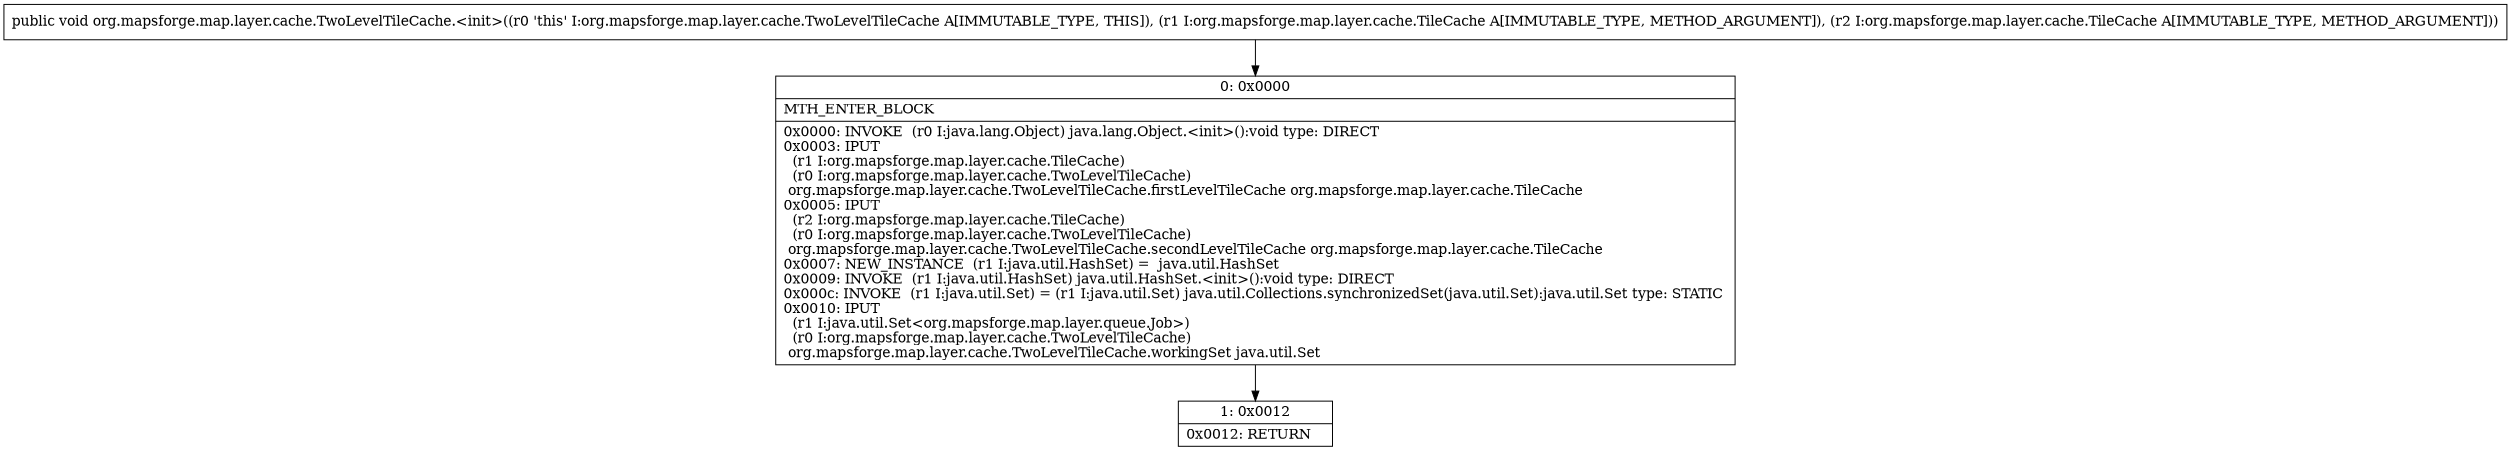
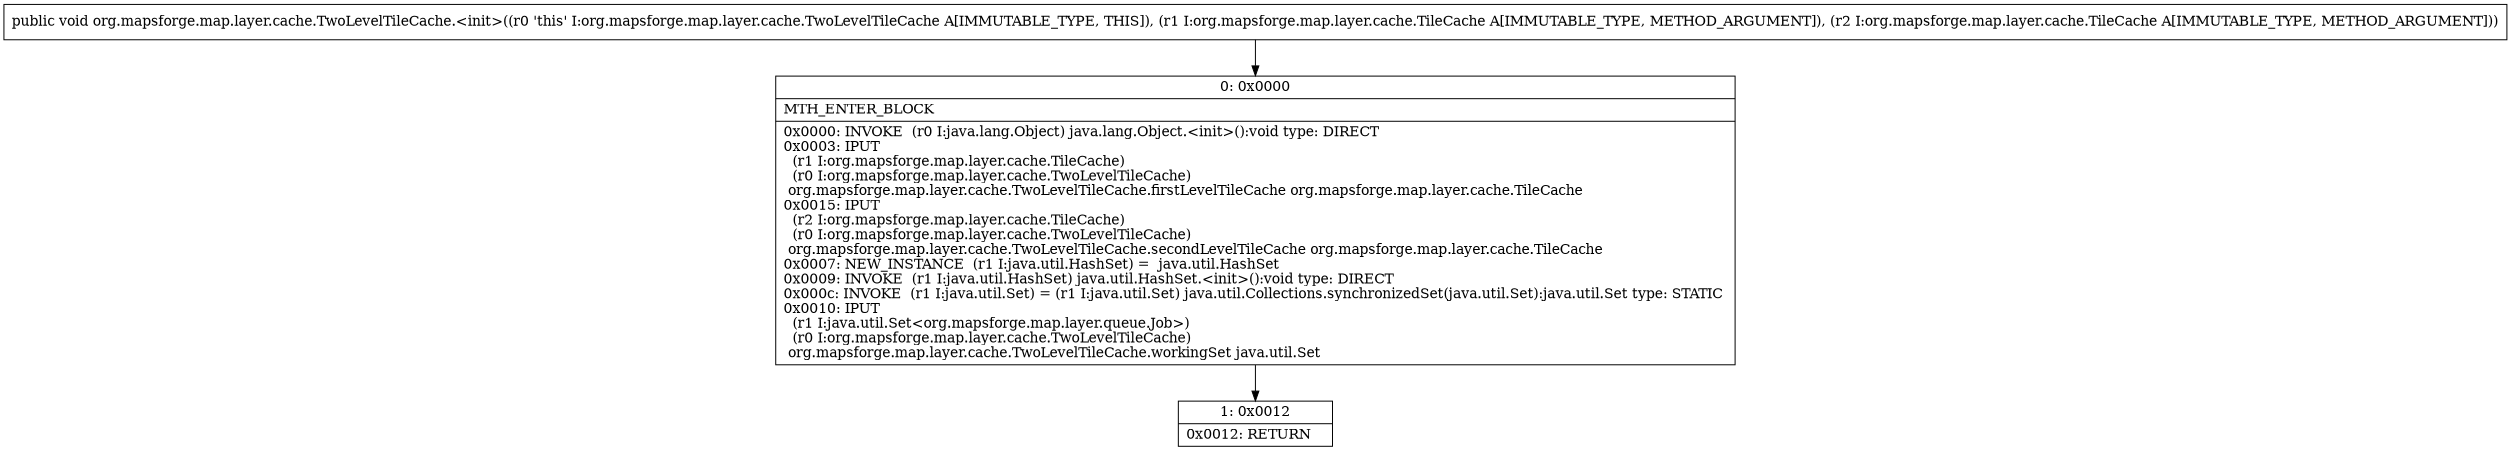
node "0: 0x0000": text "0x0005: IPUT" -> "0x0015: IPUT"
